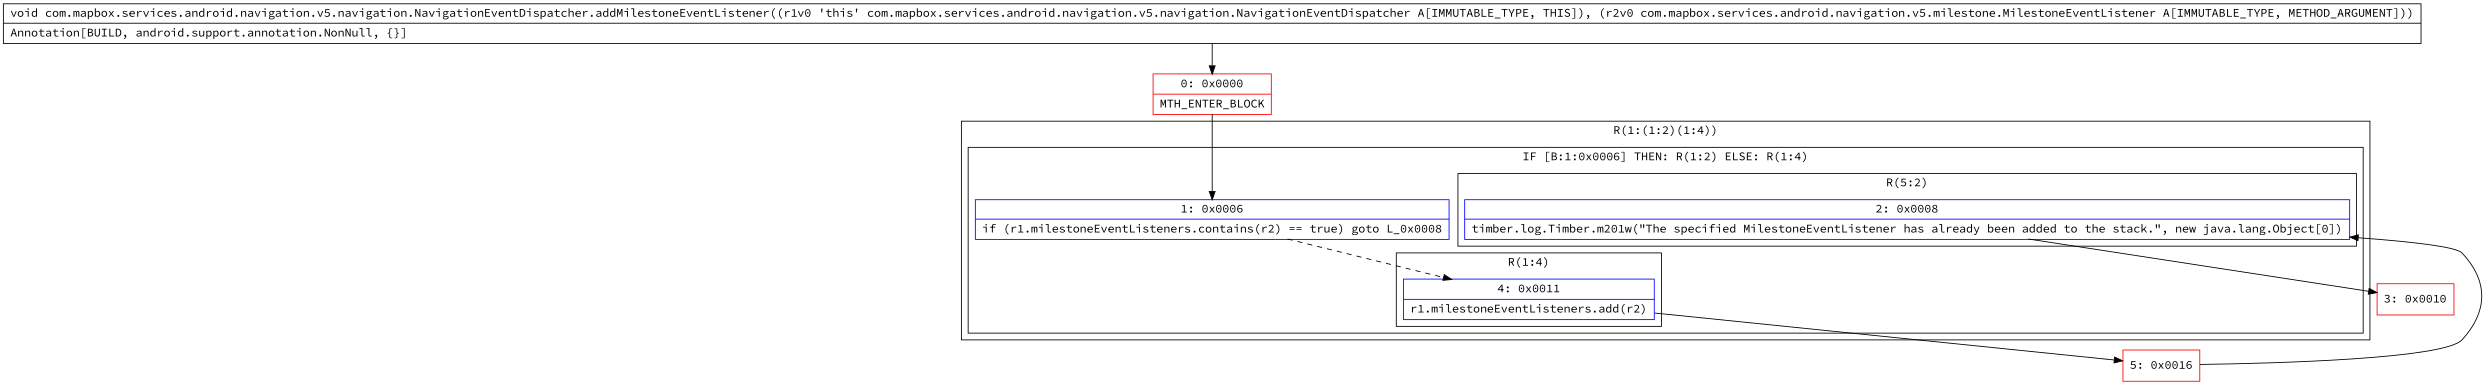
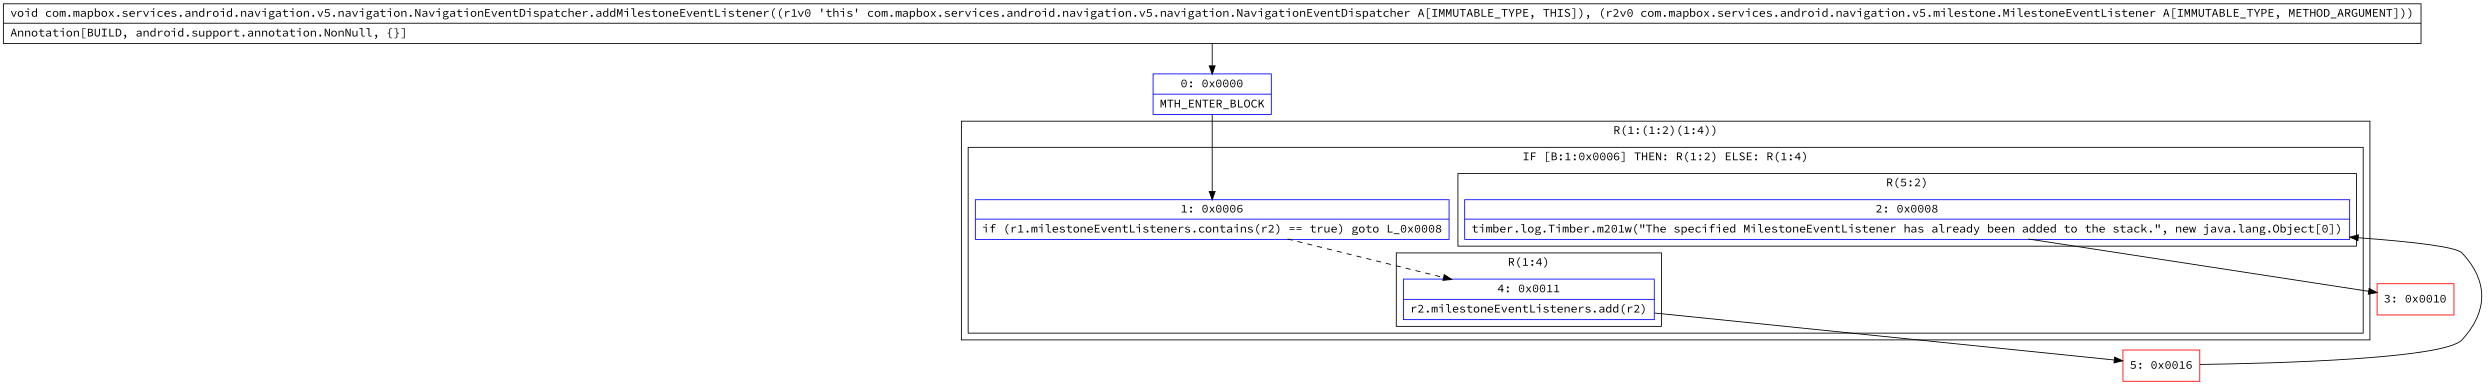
node "0: 0x0000": color red -> blue
node "4: 0x0011": text "r1.milestoneEventListeners.add(r2)" -> "r2.milestoneEventListeners.add(r2)"
